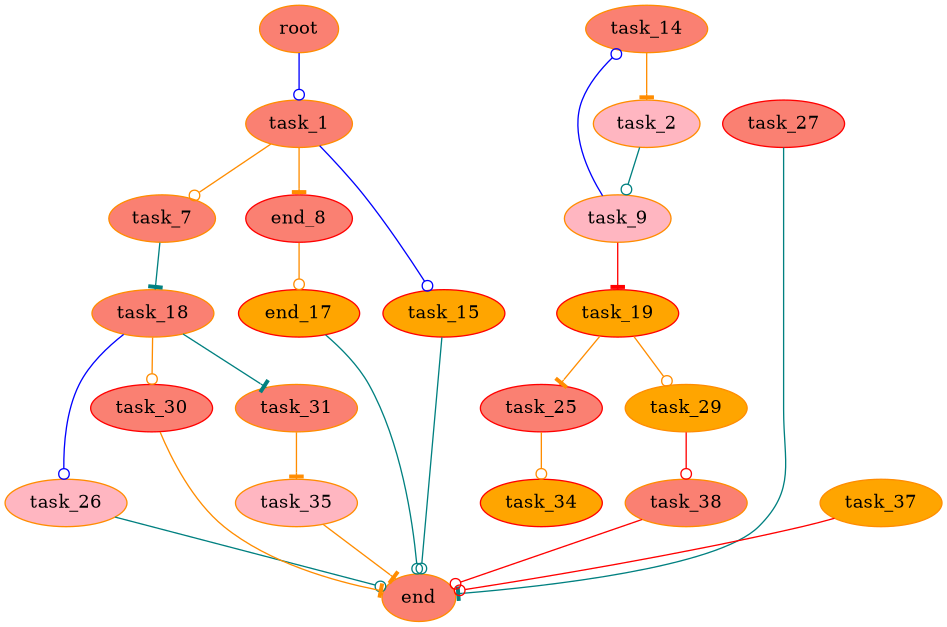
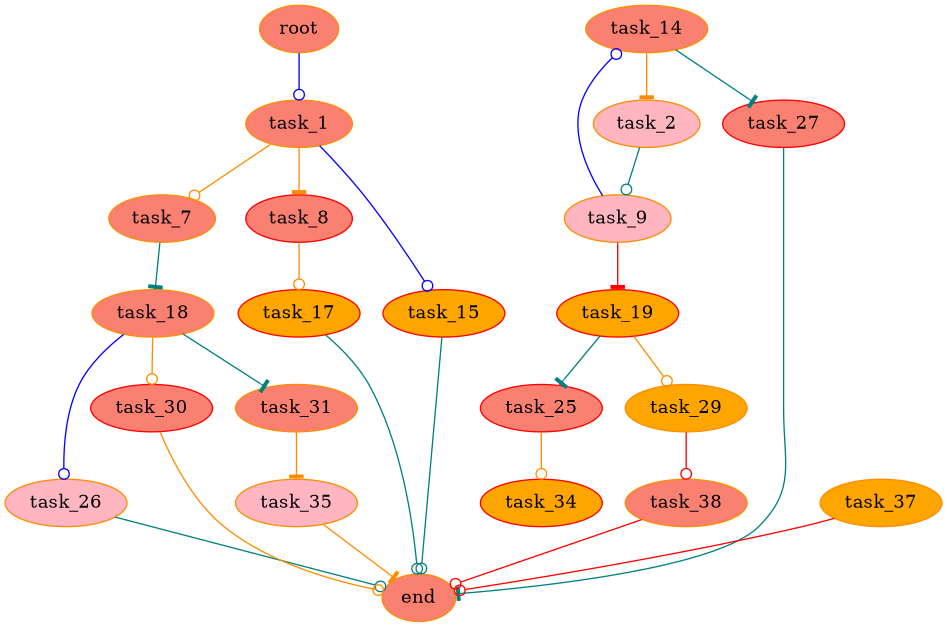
edge "task_14" -> "task_27": added
node "end_8": label "end_8" -> "task_8"
node "end_17": label "end_17" -> "task_17"
edge "task_19" -> "task_25": color darkorange -> teal
edge "task_30" -> "end": arrowhead tee -> odot
